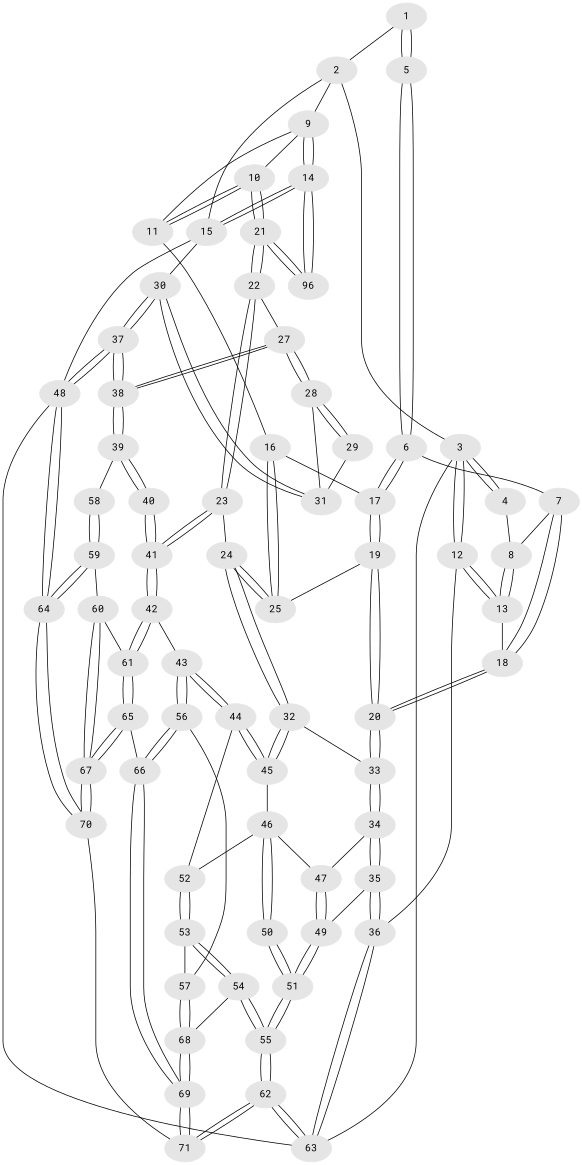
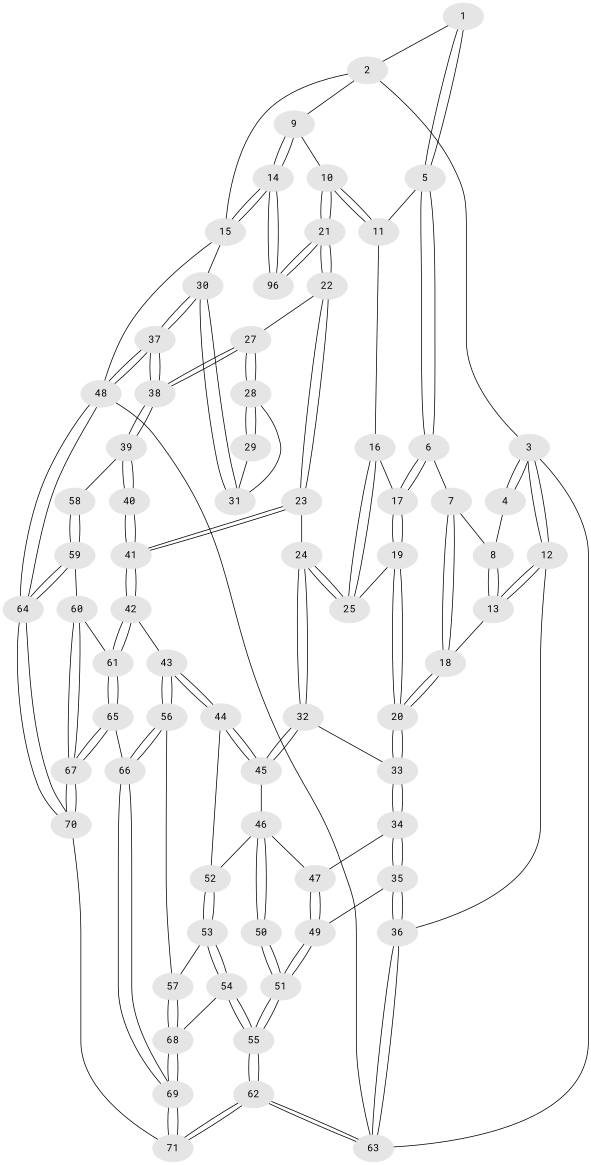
edge "9" -- "11": now "5" -- "11"
